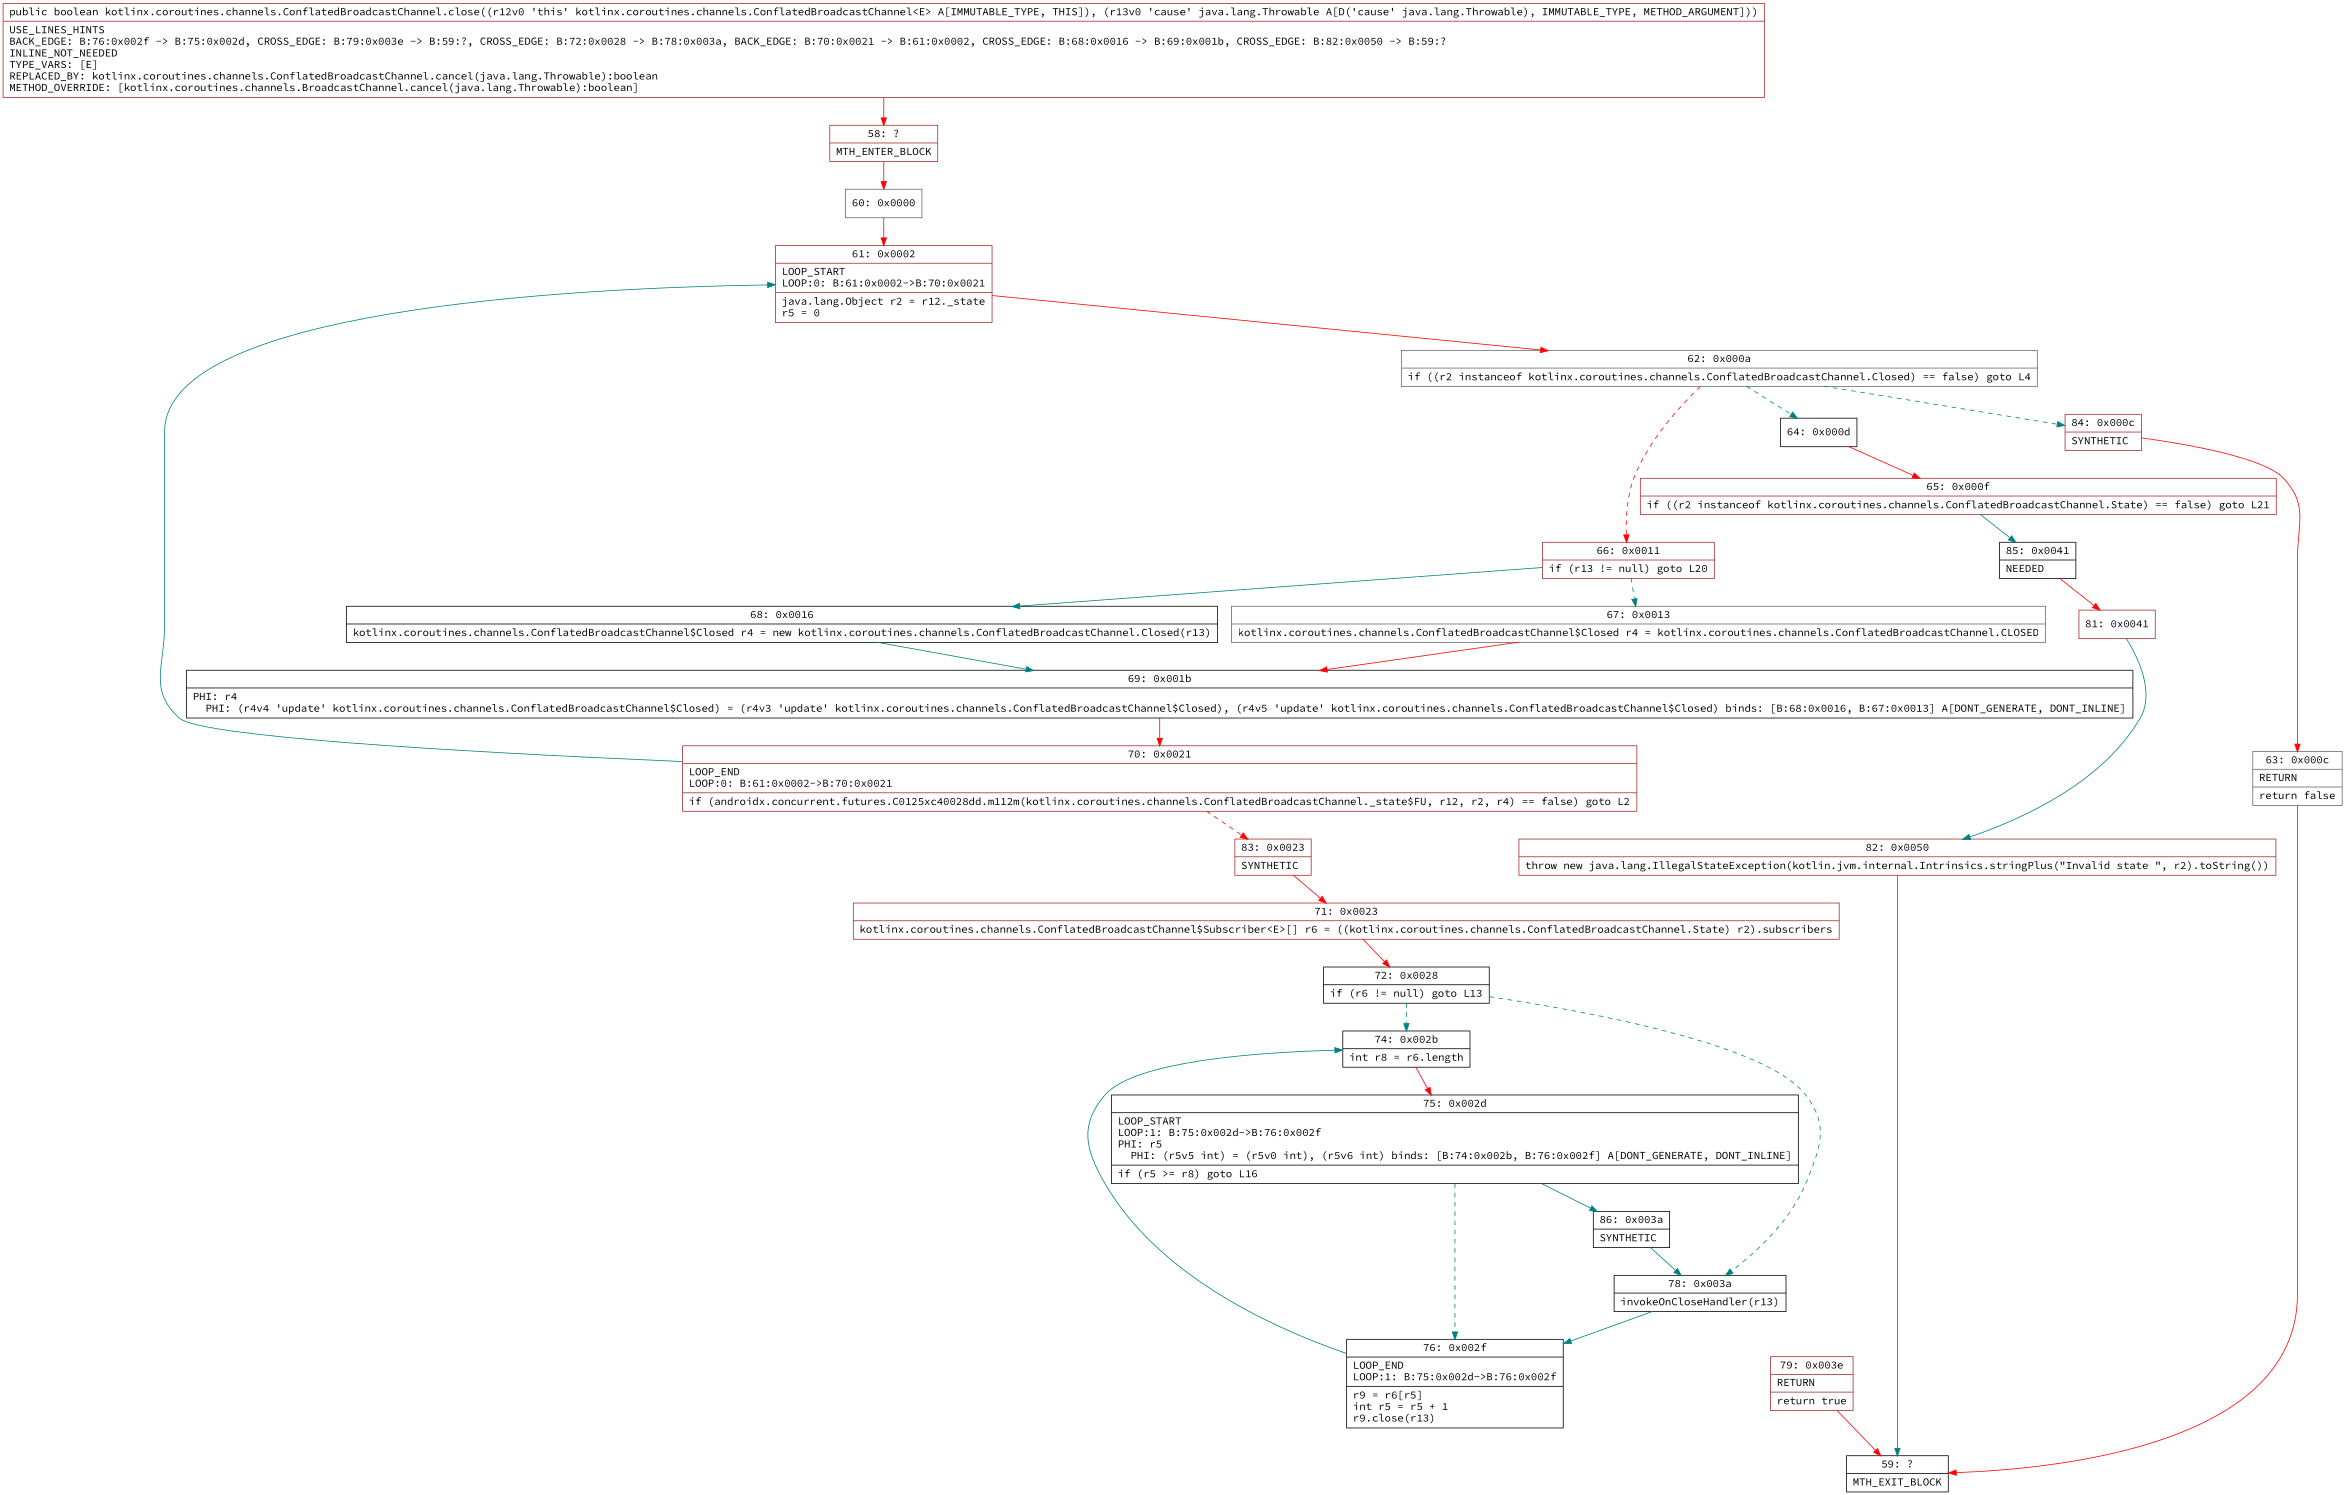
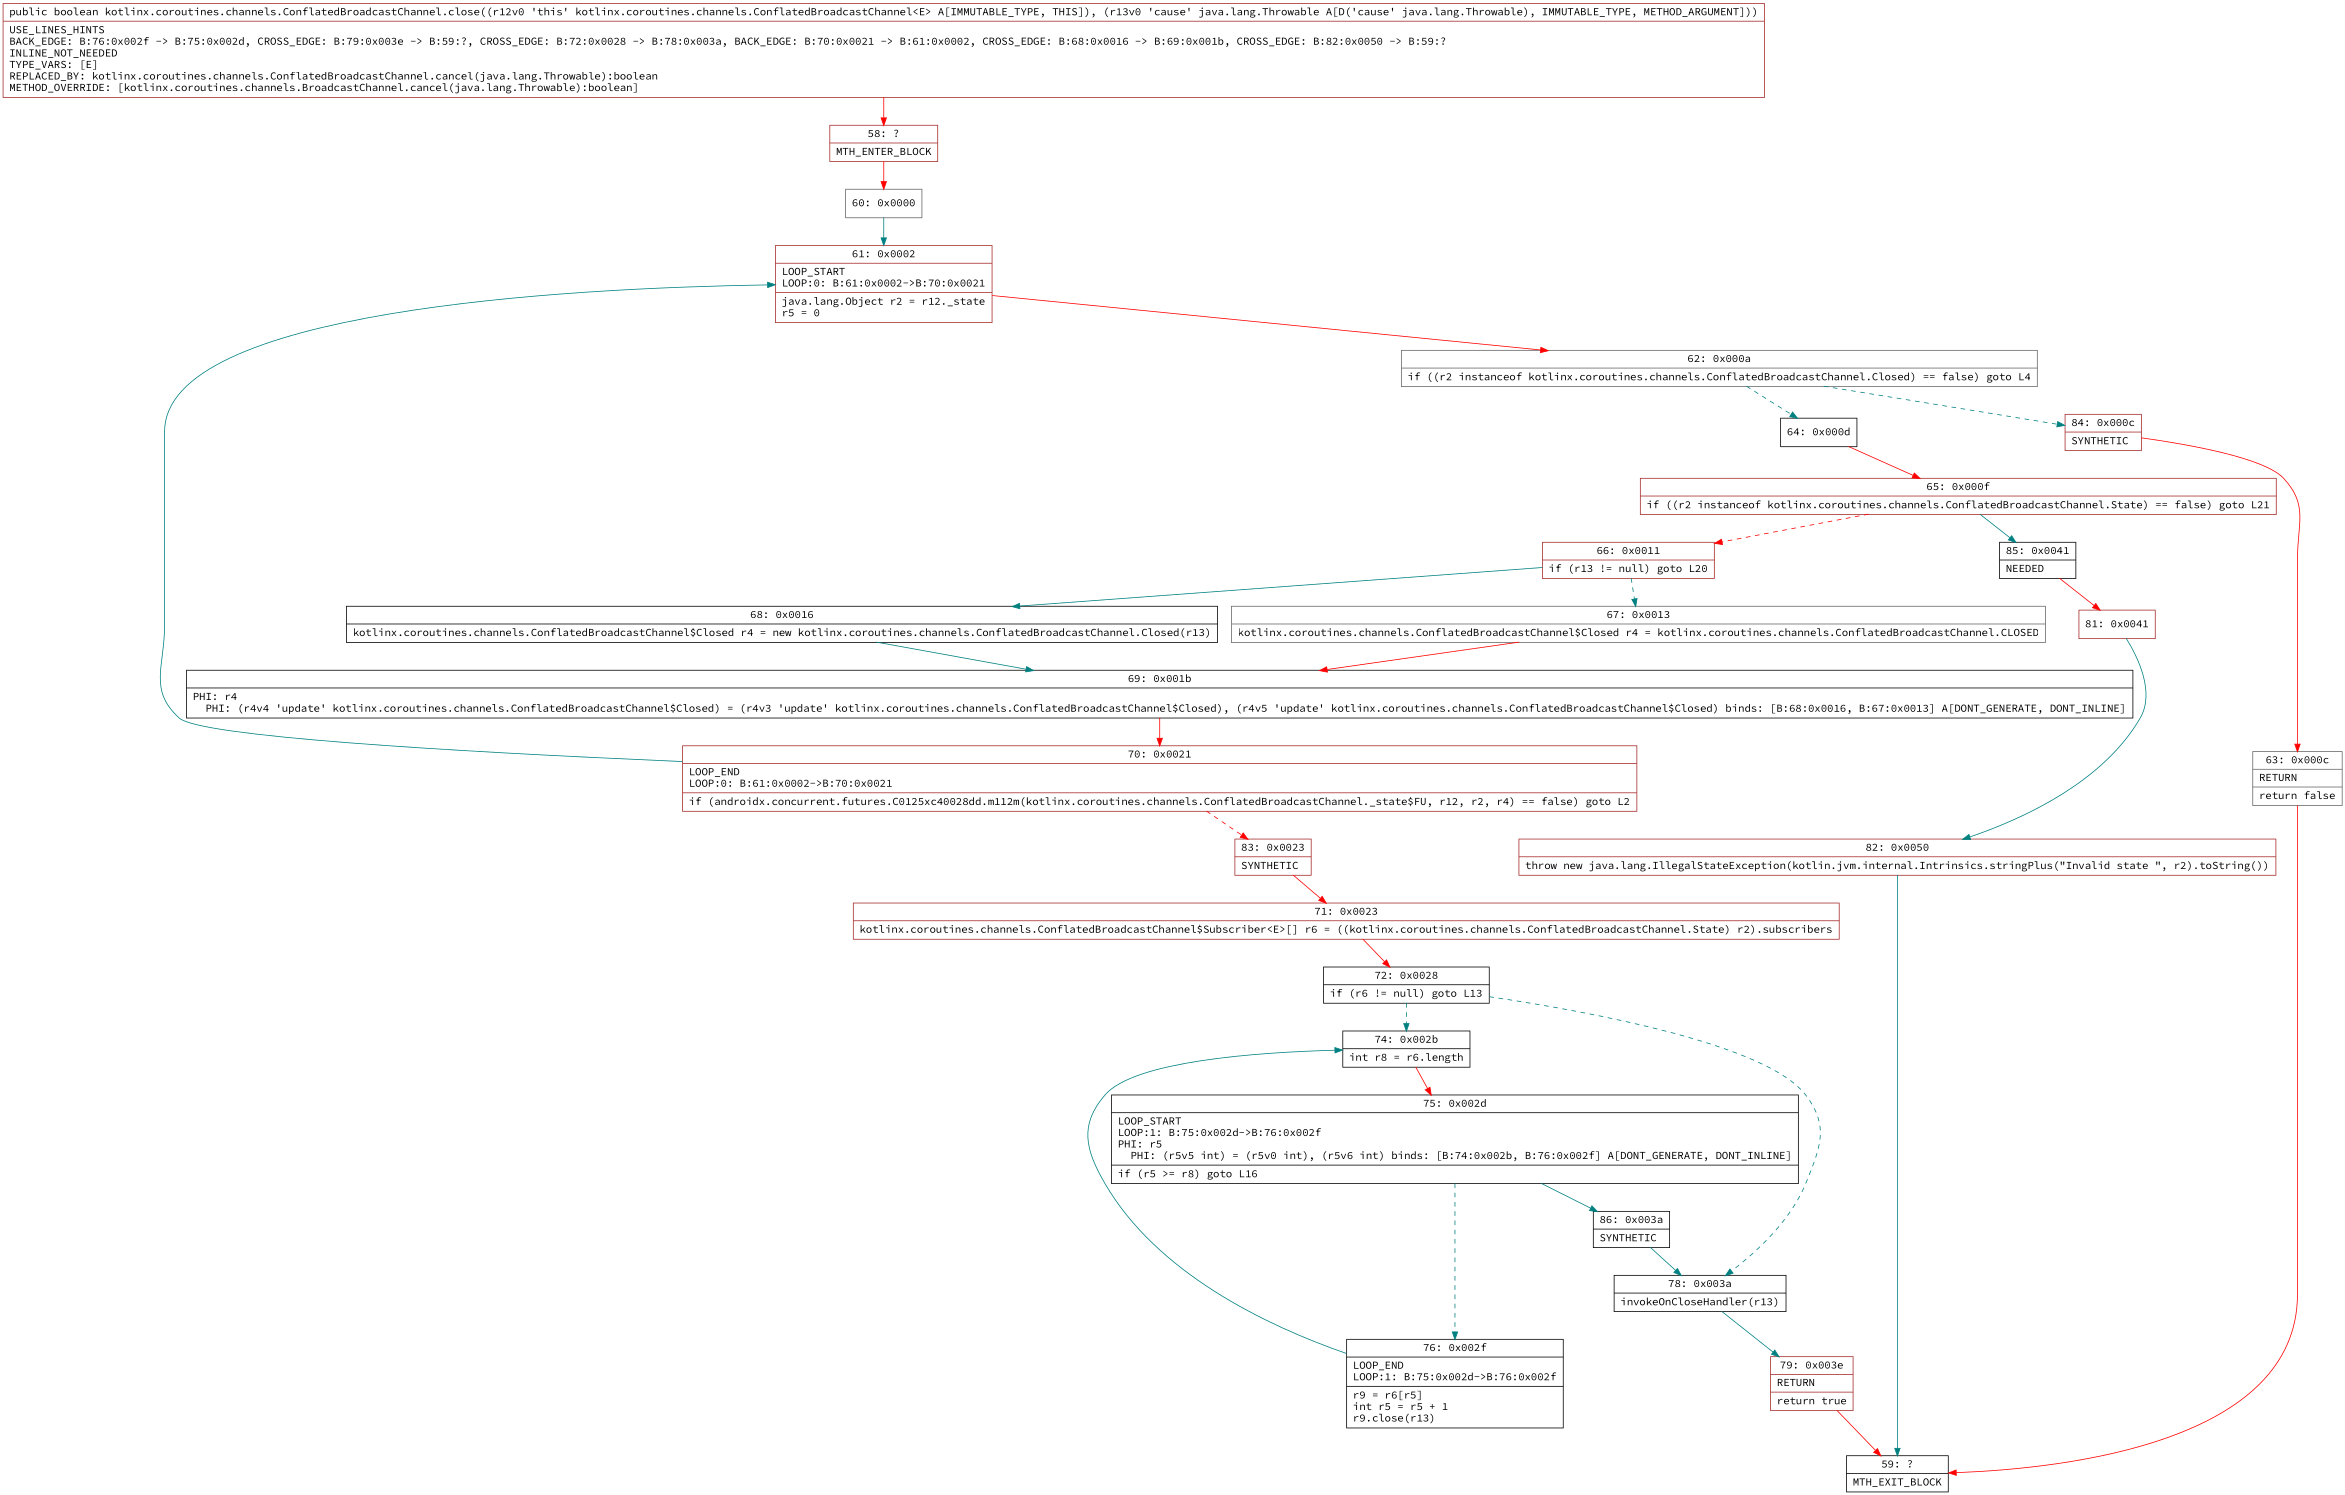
edge "60: 0x0000" -> "61: 0x0002": color red -> teal
edge "62: 0x000a" -> "66: 0x0011": now "65: 0x000f" -> "66: 0x0011"
edge "78: 0x003a" -> "76: 0x002f": now "78: 0x003a" -> "79: 0x003e"
